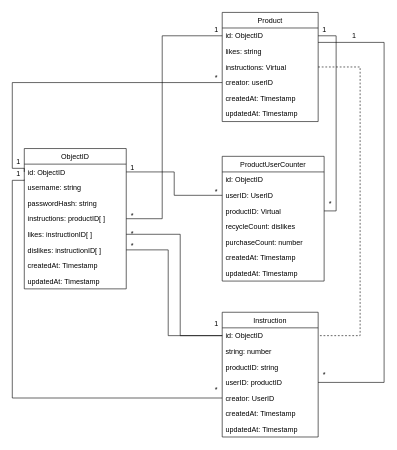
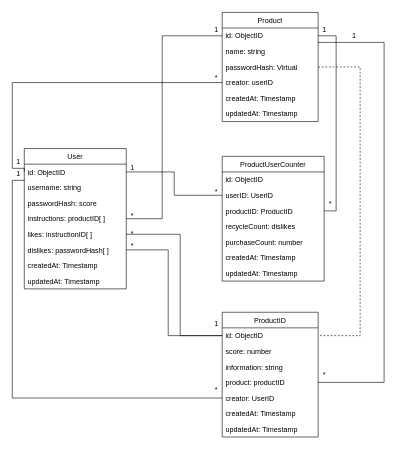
node "likes: string": label "likes: string" -> "name: string"
node "instructions: Virtual": label "instructions: Virtual" -> "passwordHash: Virtual"
node "ObjectID": label "ObjectID" -> "User"
node "passwordHash: string": label "passwordHash: string" -> "passwordHash: score"
node "productID: Virtual": label "productID: Virtual" -> "productID: ProductID"
node "dislikes: instructionID[ ]": label "dislikes: instructionID[ ]" -> "dislikes: passwordHash[ ]"
node "Instruction": label "Instruction" -> "ProductID"
node "string: number": label "string: number" -> "score: number"
node "productID: string": label "productID: string" -> "information: string"
node "userID: productID": label "userID: productID" -> "product: productID"
